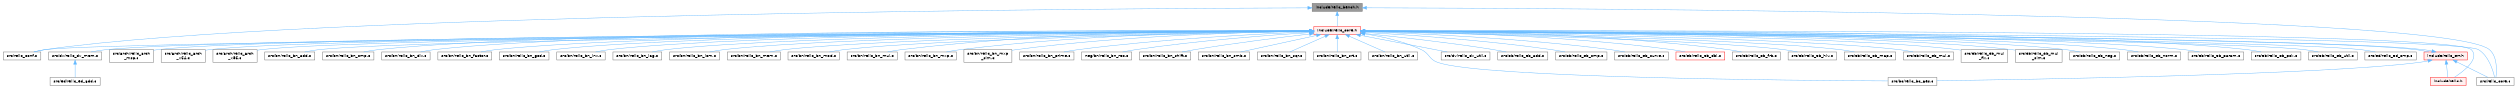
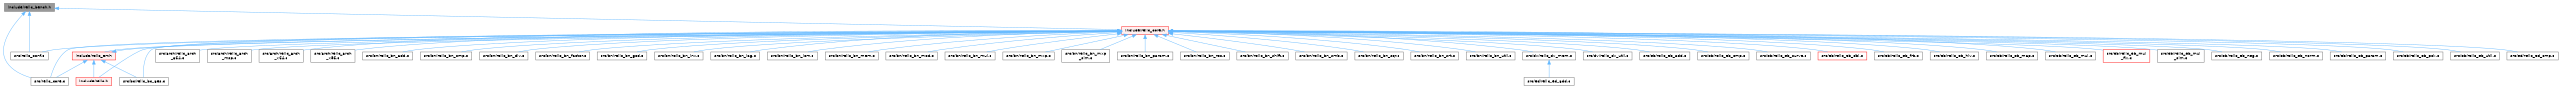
node "src/arch/relic_arch _a64.c": added
node "src/bn/relic_bn_prime.c": label "src/bn/relic_bn_prime.c" -> "src/bn/relic_bn_param.c"
node "neg/bn/relic_bn_rec.c": label "neg/bn/relic_bn_rec.c" -> "src/bn/relic_bn_rec.c"
node "src/eb/relic_eb_mul _fix.c": color grey40 -> red
